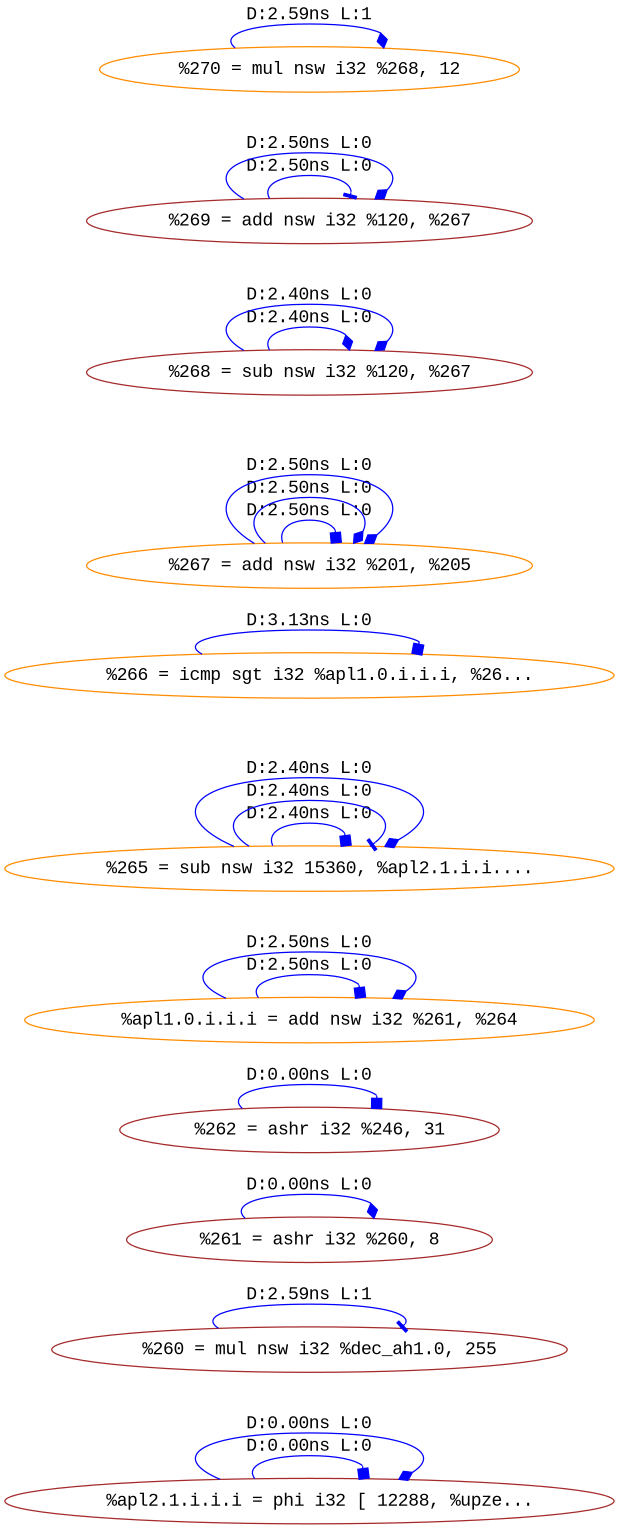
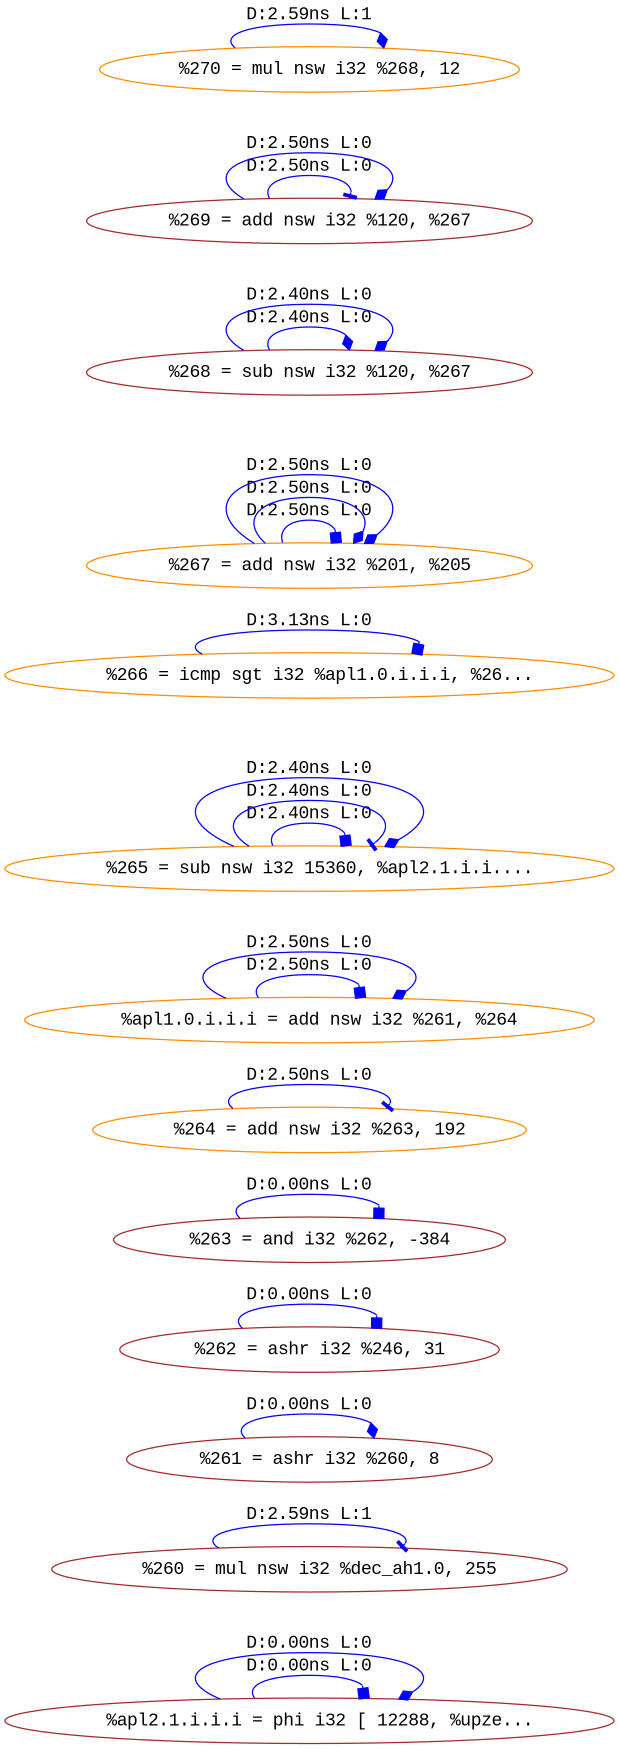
node "%264 = add nsw i32 %263, 192": added
node "%263 = and i32 %262, -384": added
